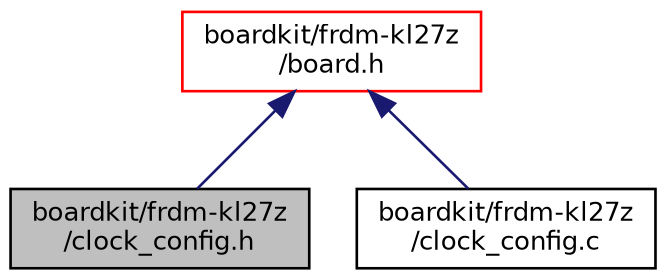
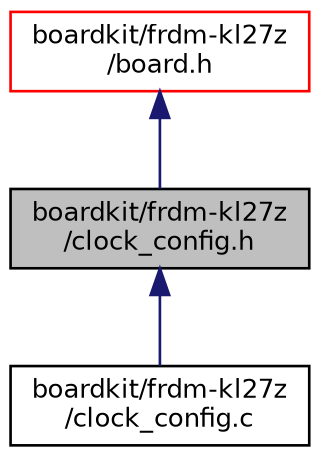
edge "boardkit/frdm-kl27z /clock_config.c" -> "boardkit/frdm-kl27z /board.h": now "boardkit/frdm-kl27z /clock_config.c" -> "boardkit/frdm-kl27z /clock_config.h"
